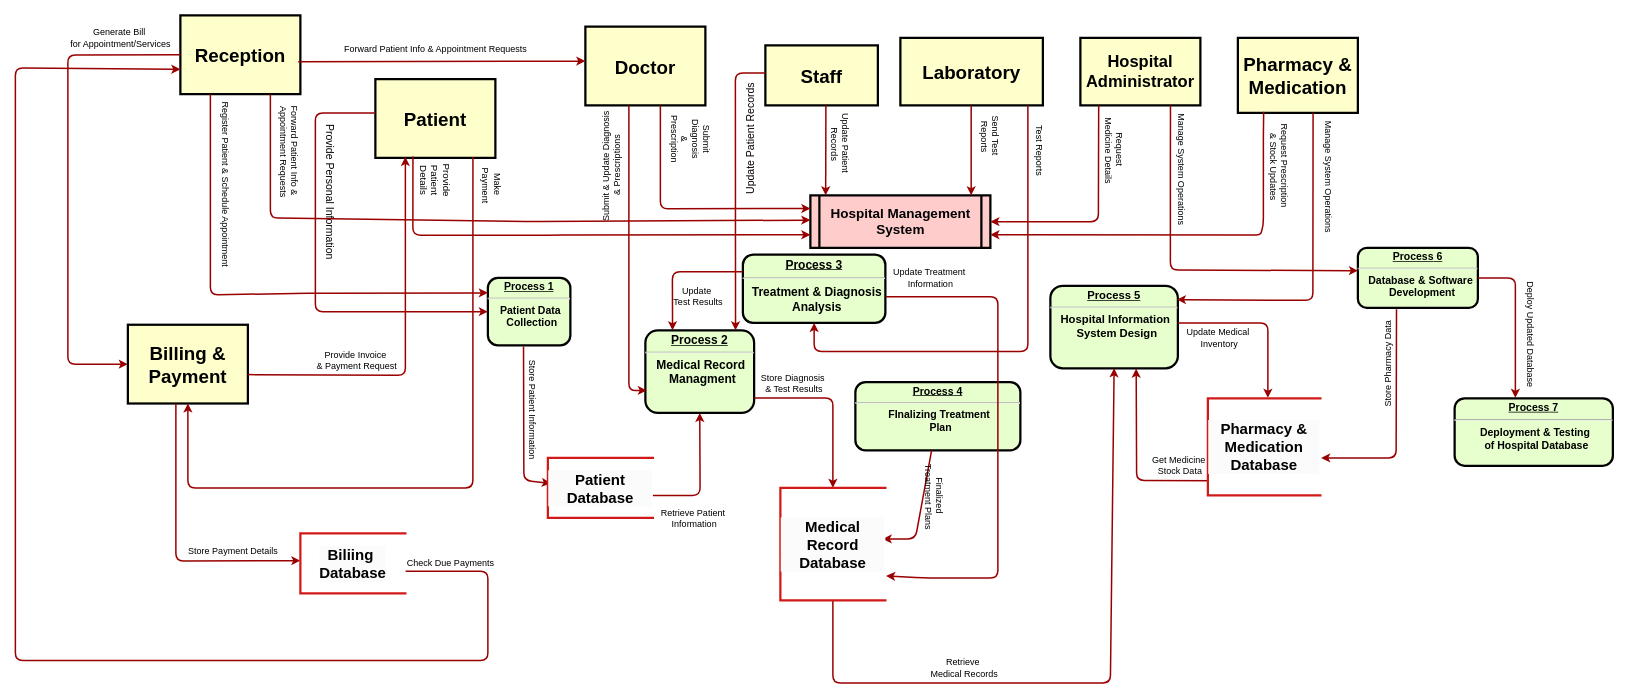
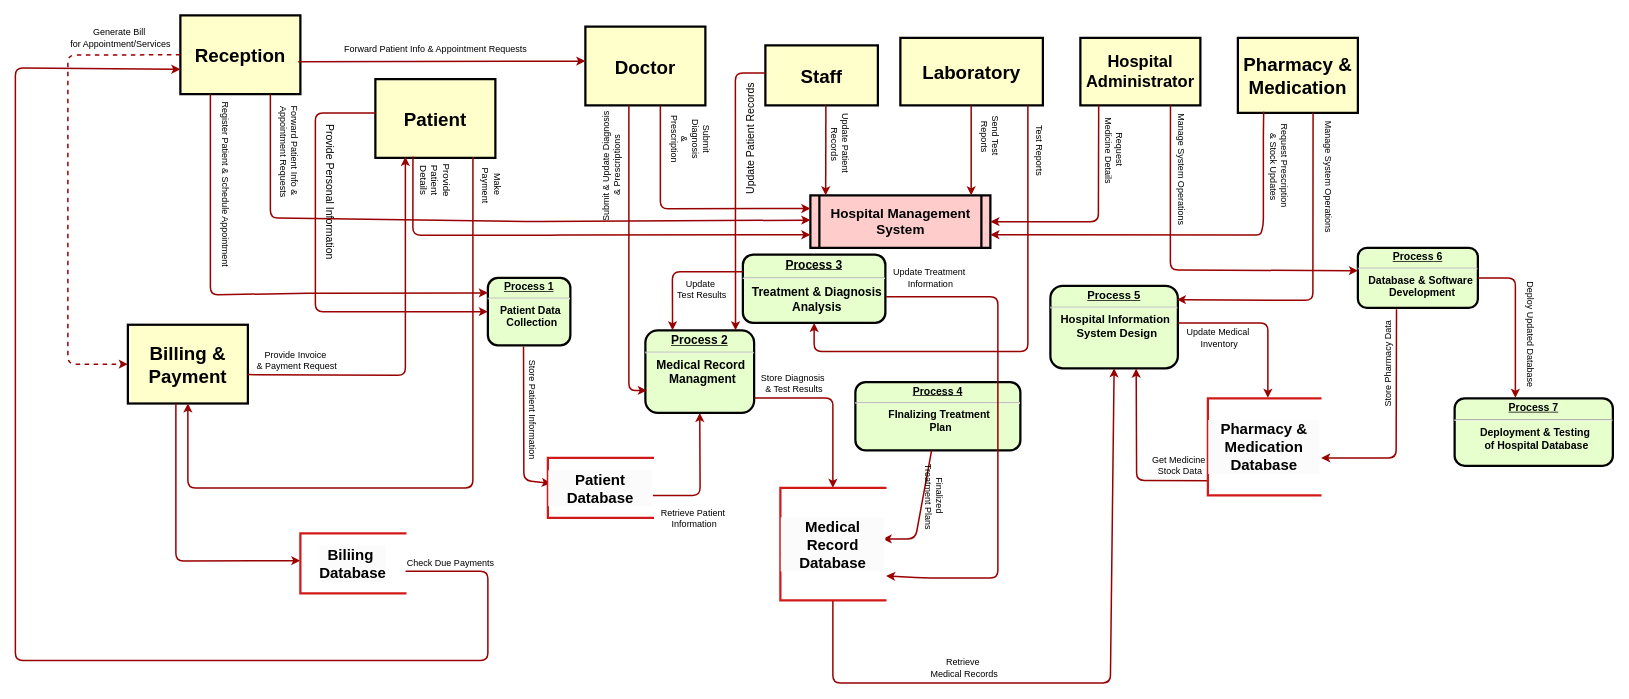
edge "Reception" -> "Billing & Payment": style solid -> dashed
node "Update Test Results": moved (698, 296) -> (702, 289)
node "Provide Invoice & Payment Request": moved (357, 360) -> (297, 360)
node "Store Payment Details": removed
